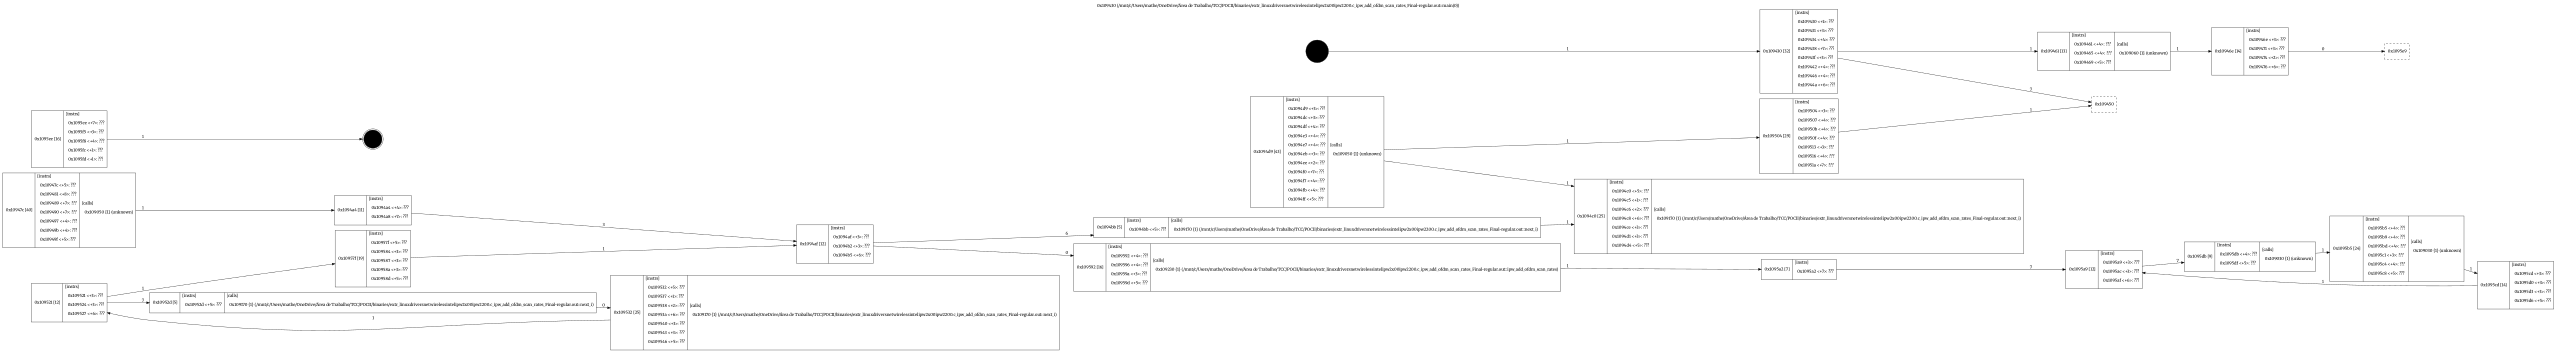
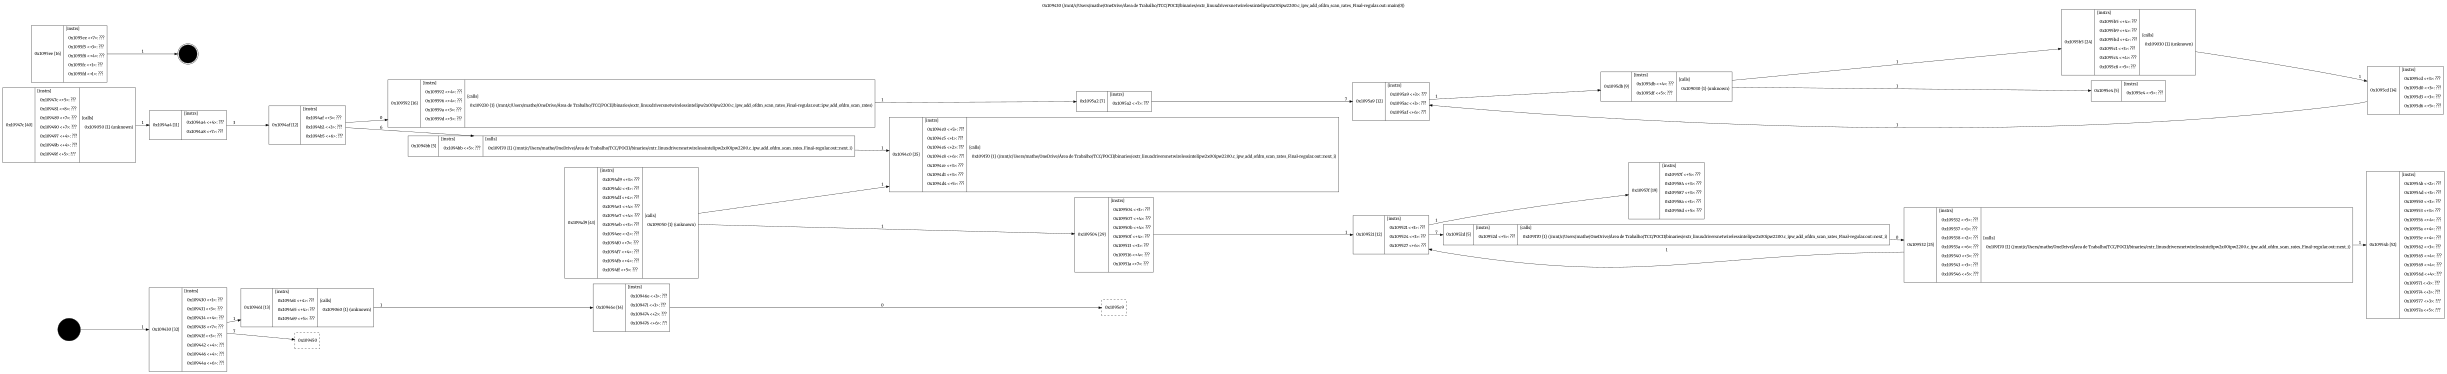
node "0x1095e4 [5]": added
edge "0x109504 [29]" -> "0x109450": now "0x109504 [29]" -> "0x109521 [12]"
node "0x10954b [52]": added
edge "0x10957f [19]" -> "0x1094af [12]": removed, label "1"
edge "0x1095a9 [12]" -> "0x1095db [9]": label " 7" -> " 1"
